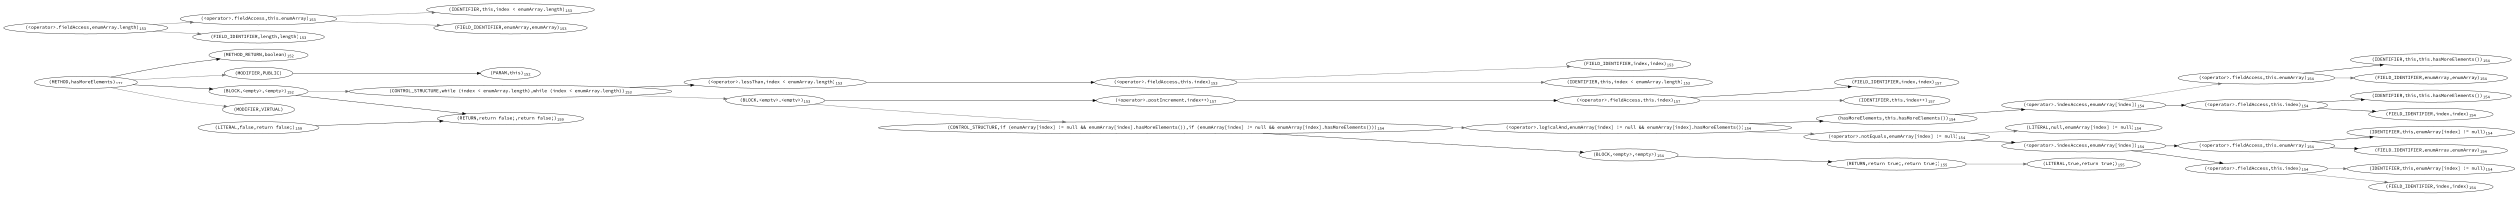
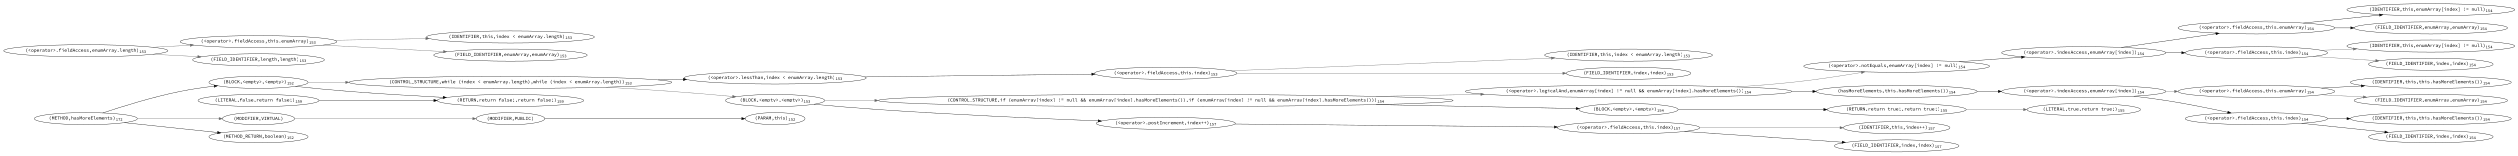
edge "(METHOD,hasMoreElements)" -> "(MODIFIER,PUBLIC)": now "(MODIFIER,VIRTUAL)" -> "(MODIFIER,PUBLIC)"
node "(LITERAL,null,enumArray[index] != null)": removed
